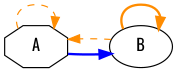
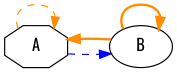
edge "B" -> "A": style dashed -> bold
edge "A" -> "B": style bold -> dashed
